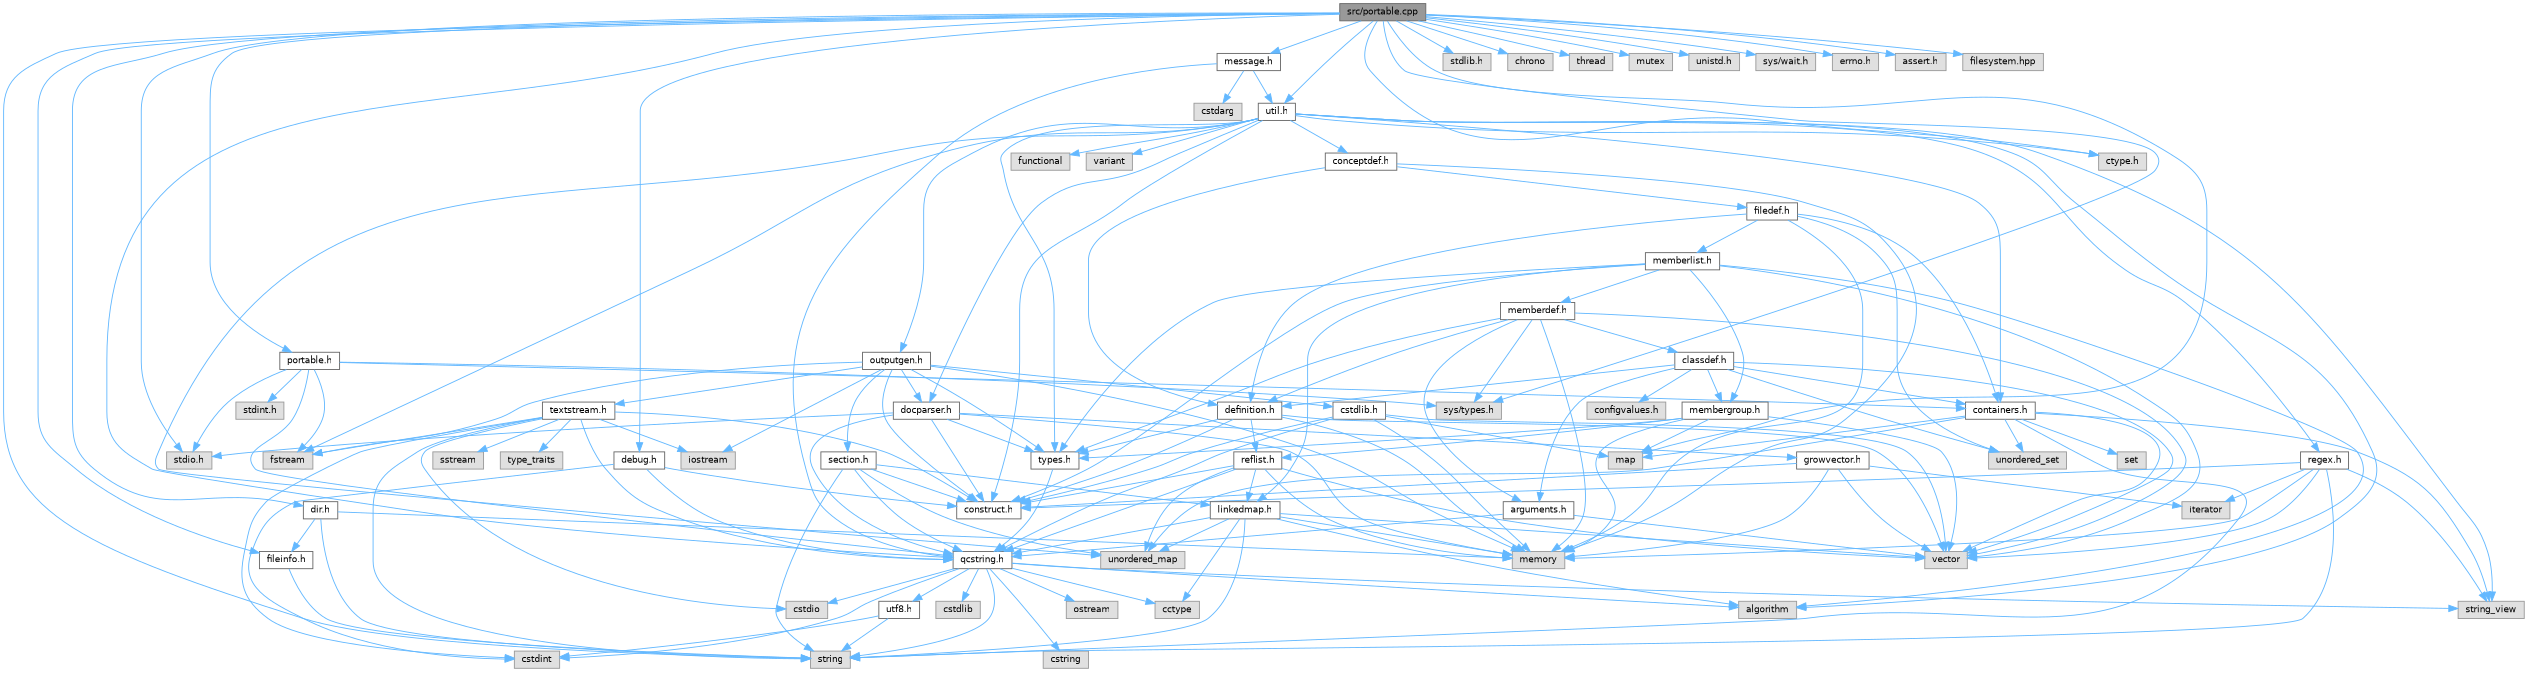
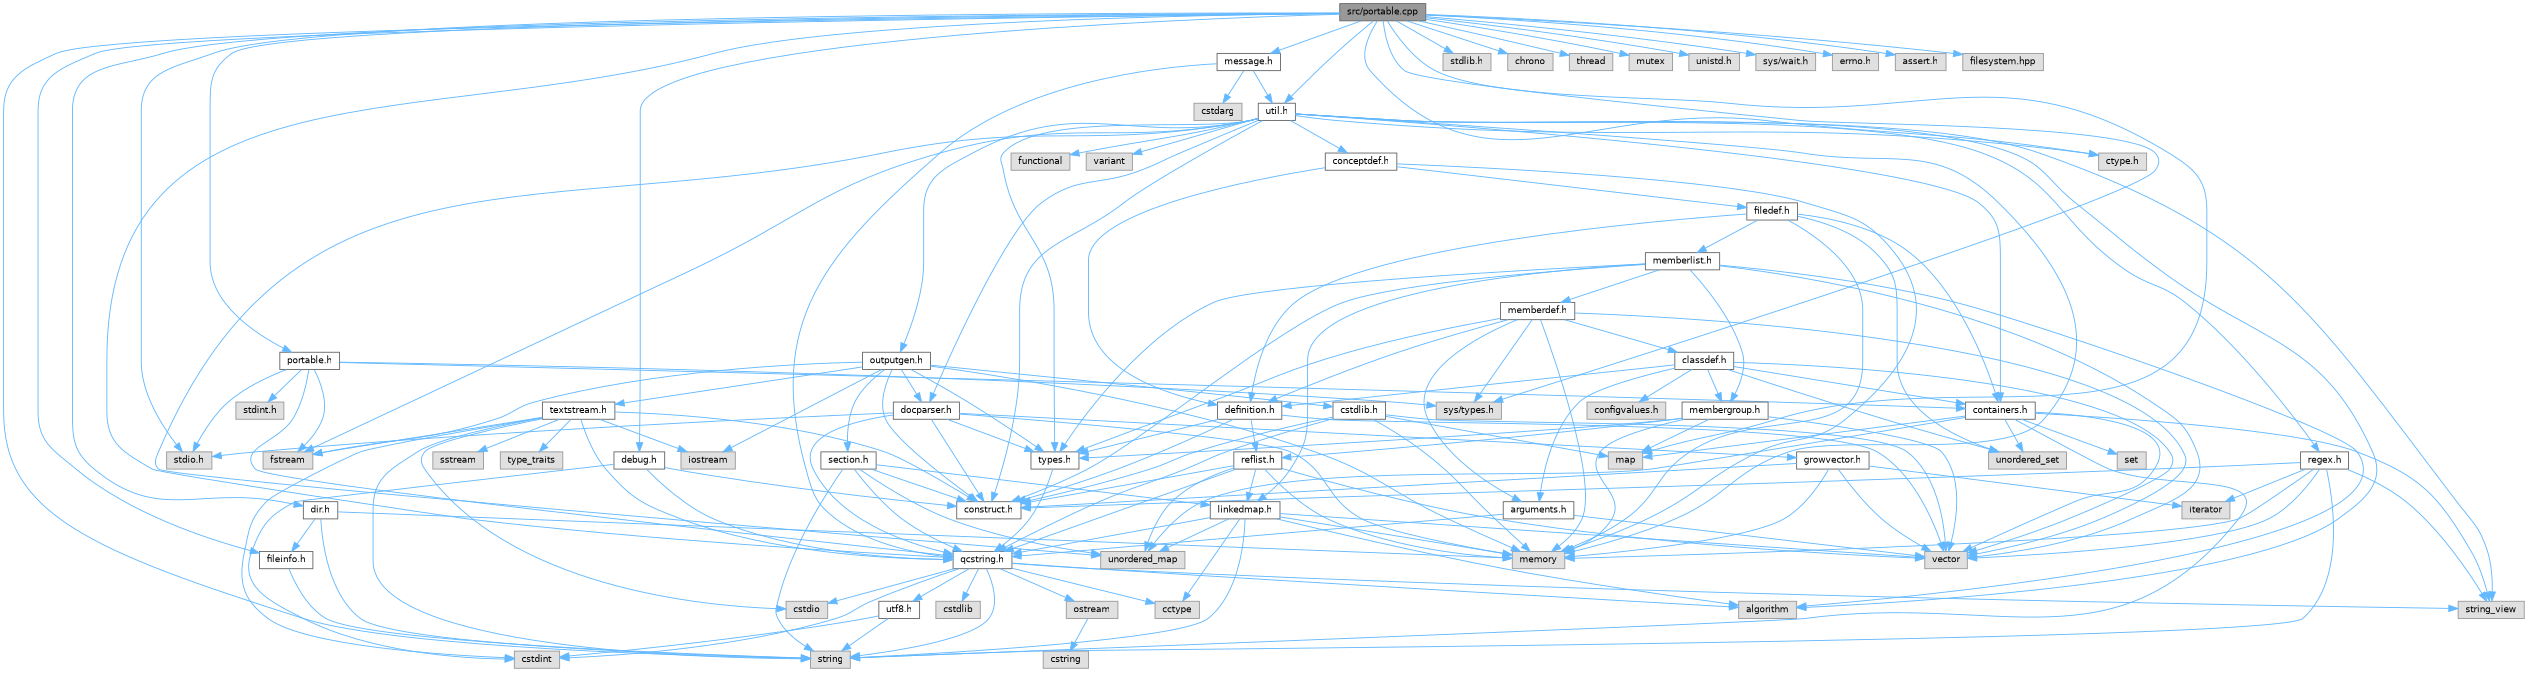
edge "definition.h" -> "memory": now "util.h" -> "memory"
edge "qcstring.h" -> "cstring": now "ostream" -> "cstring"
